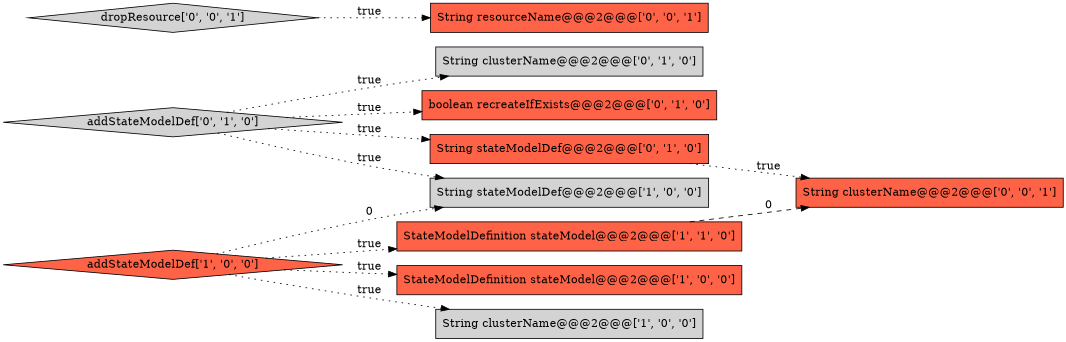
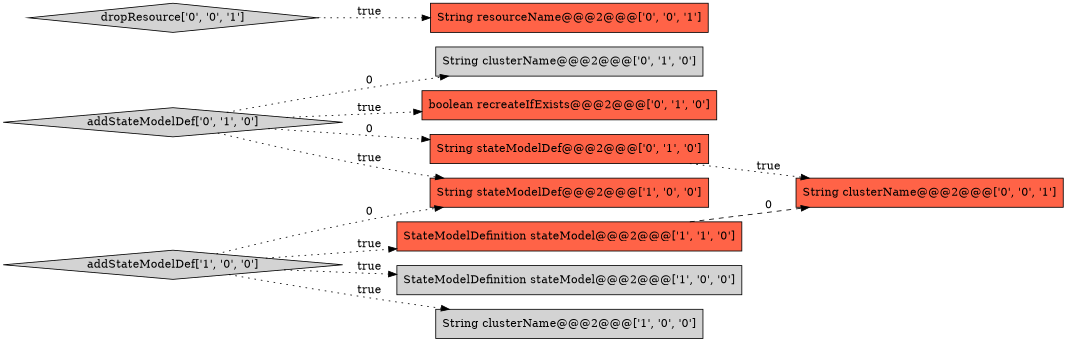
edge "addStateModelDef['0', '1', '0']" -> "String clusterName@@@2@@@['0', '1', '0']": label "true" -> "0"
edge "addStateModelDef['0', '1', '0']" -> "String stateModelDef@@@2@@@['0', '1', '0']": label "true" -> "0"
node "String stateModelDef@@@2@@@['1', '0', '0']": fillcolor lightgray -> tomato
node "addStateModelDef['1', '0', '0']": fillcolor tomato -> lightgray
node "StateModelDefinition stateModel@@@2@@@['1', '0', '0']": fillcolor tomato -> lightgray
